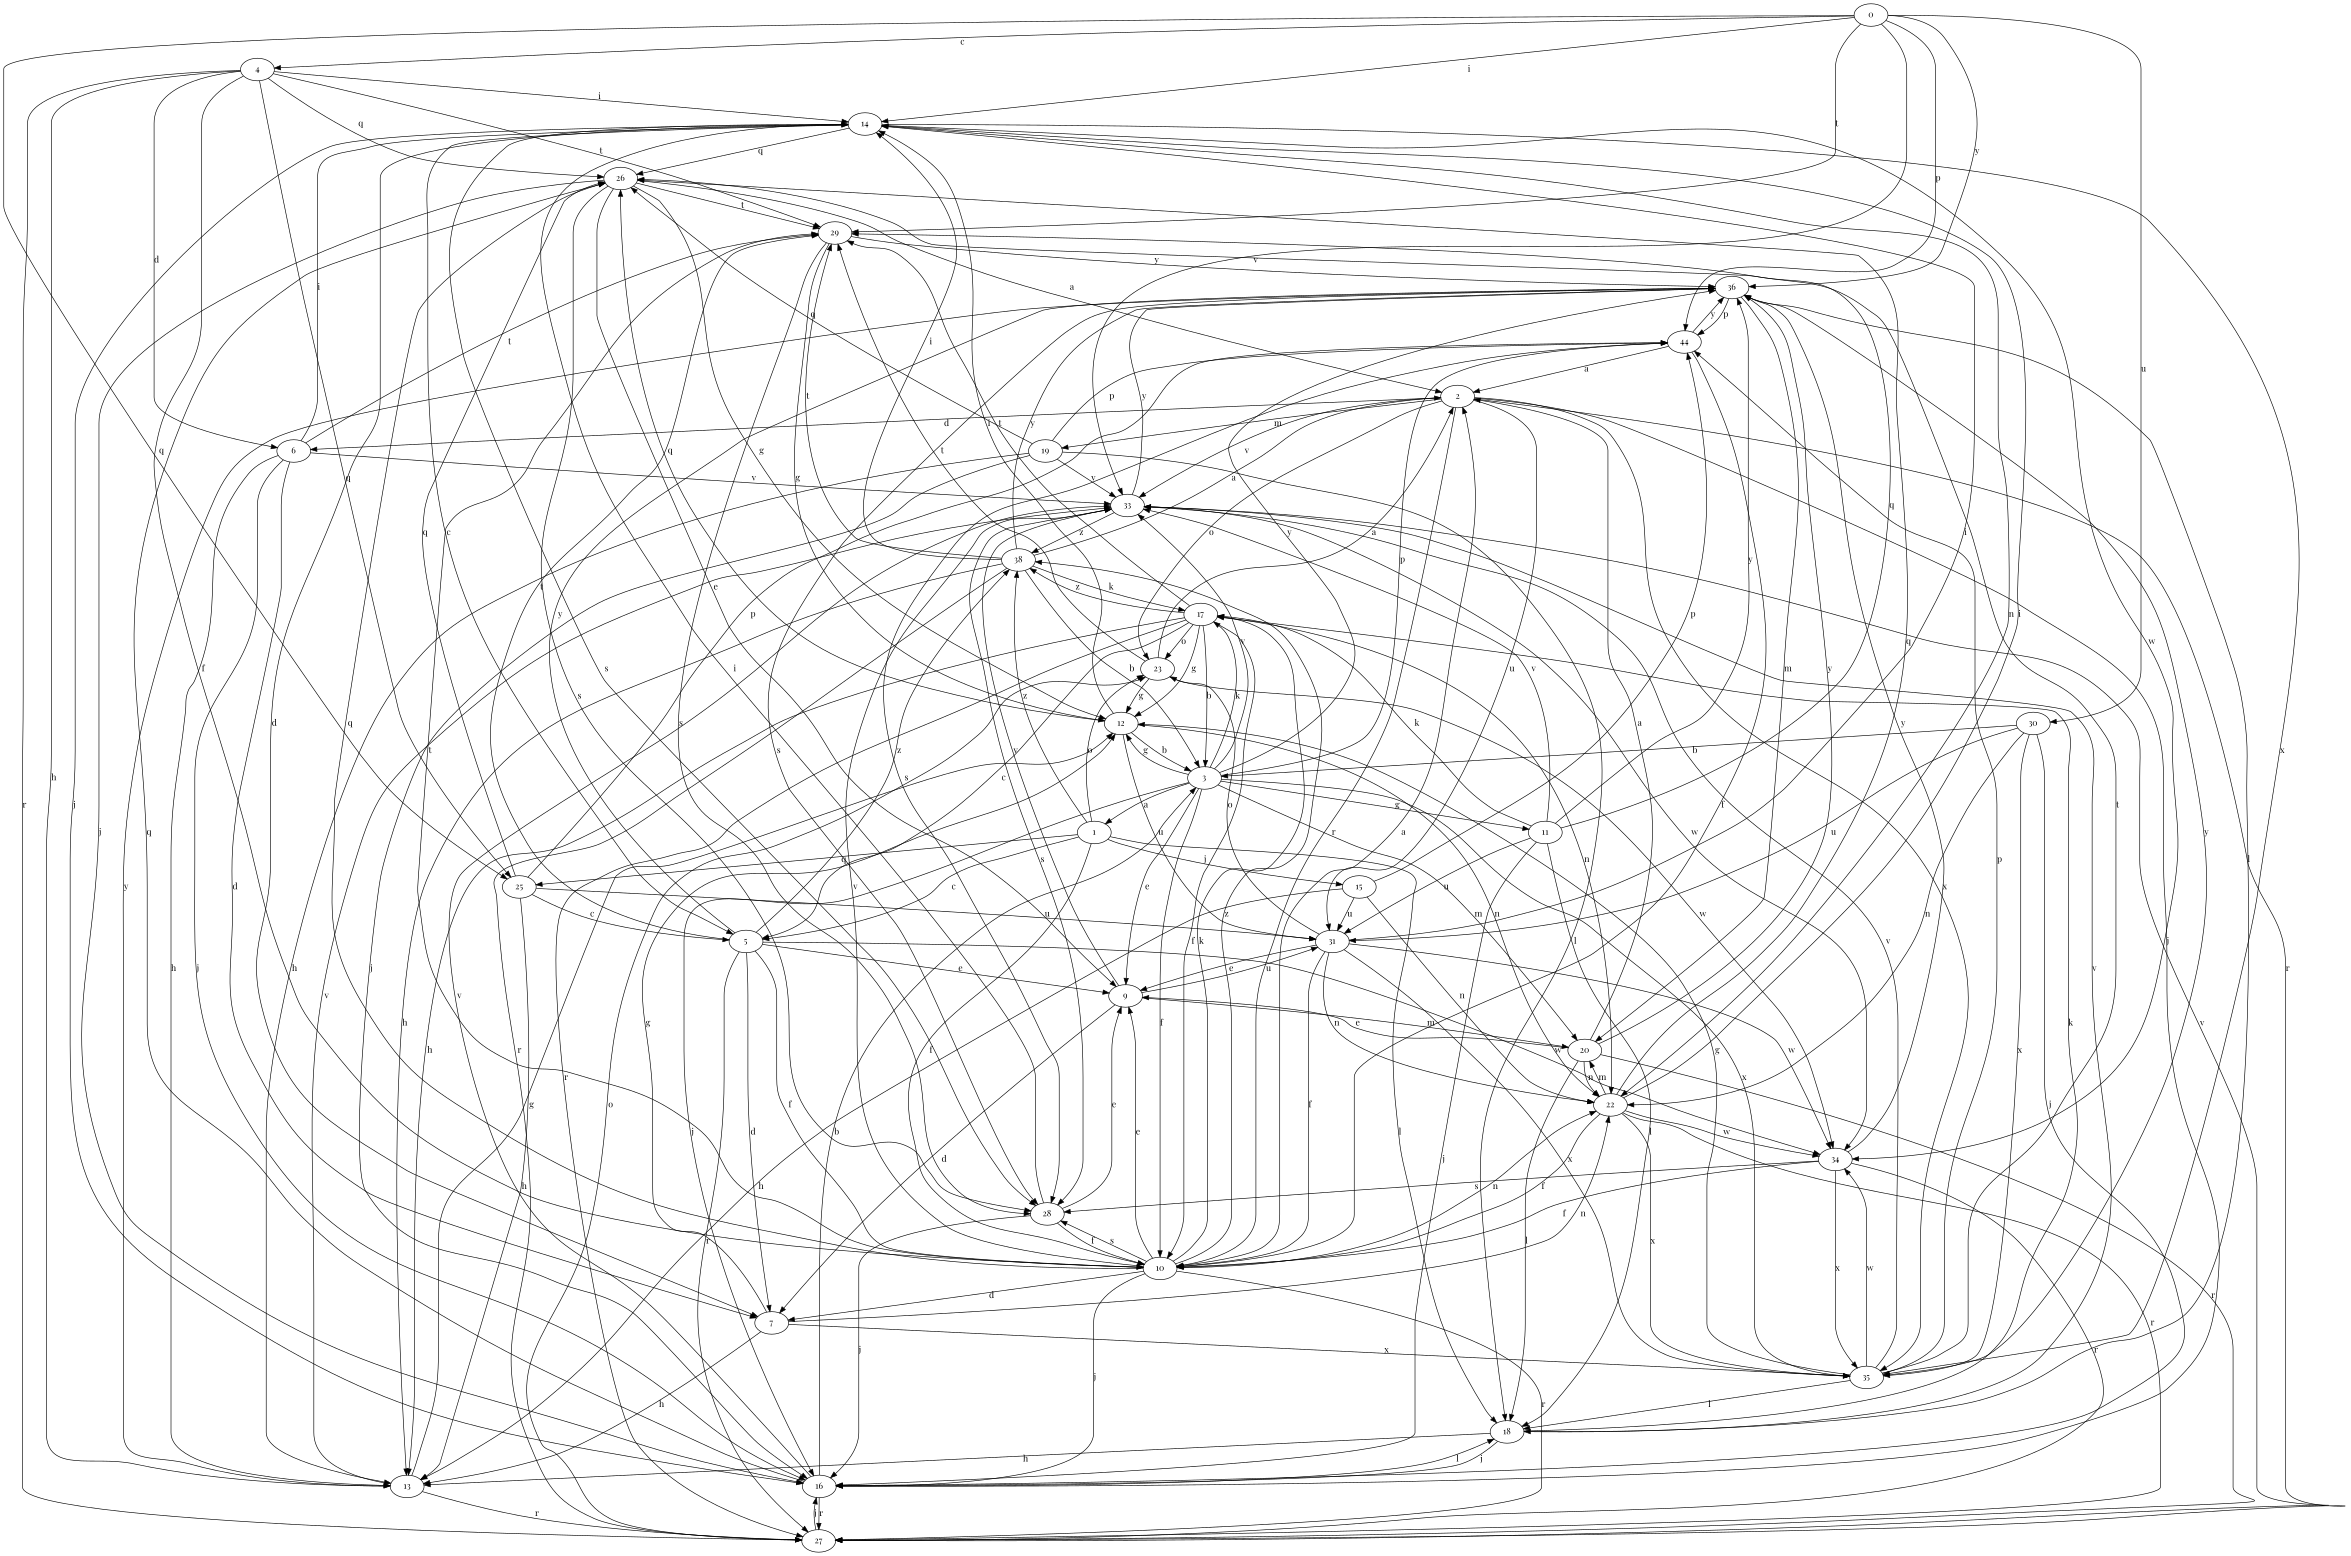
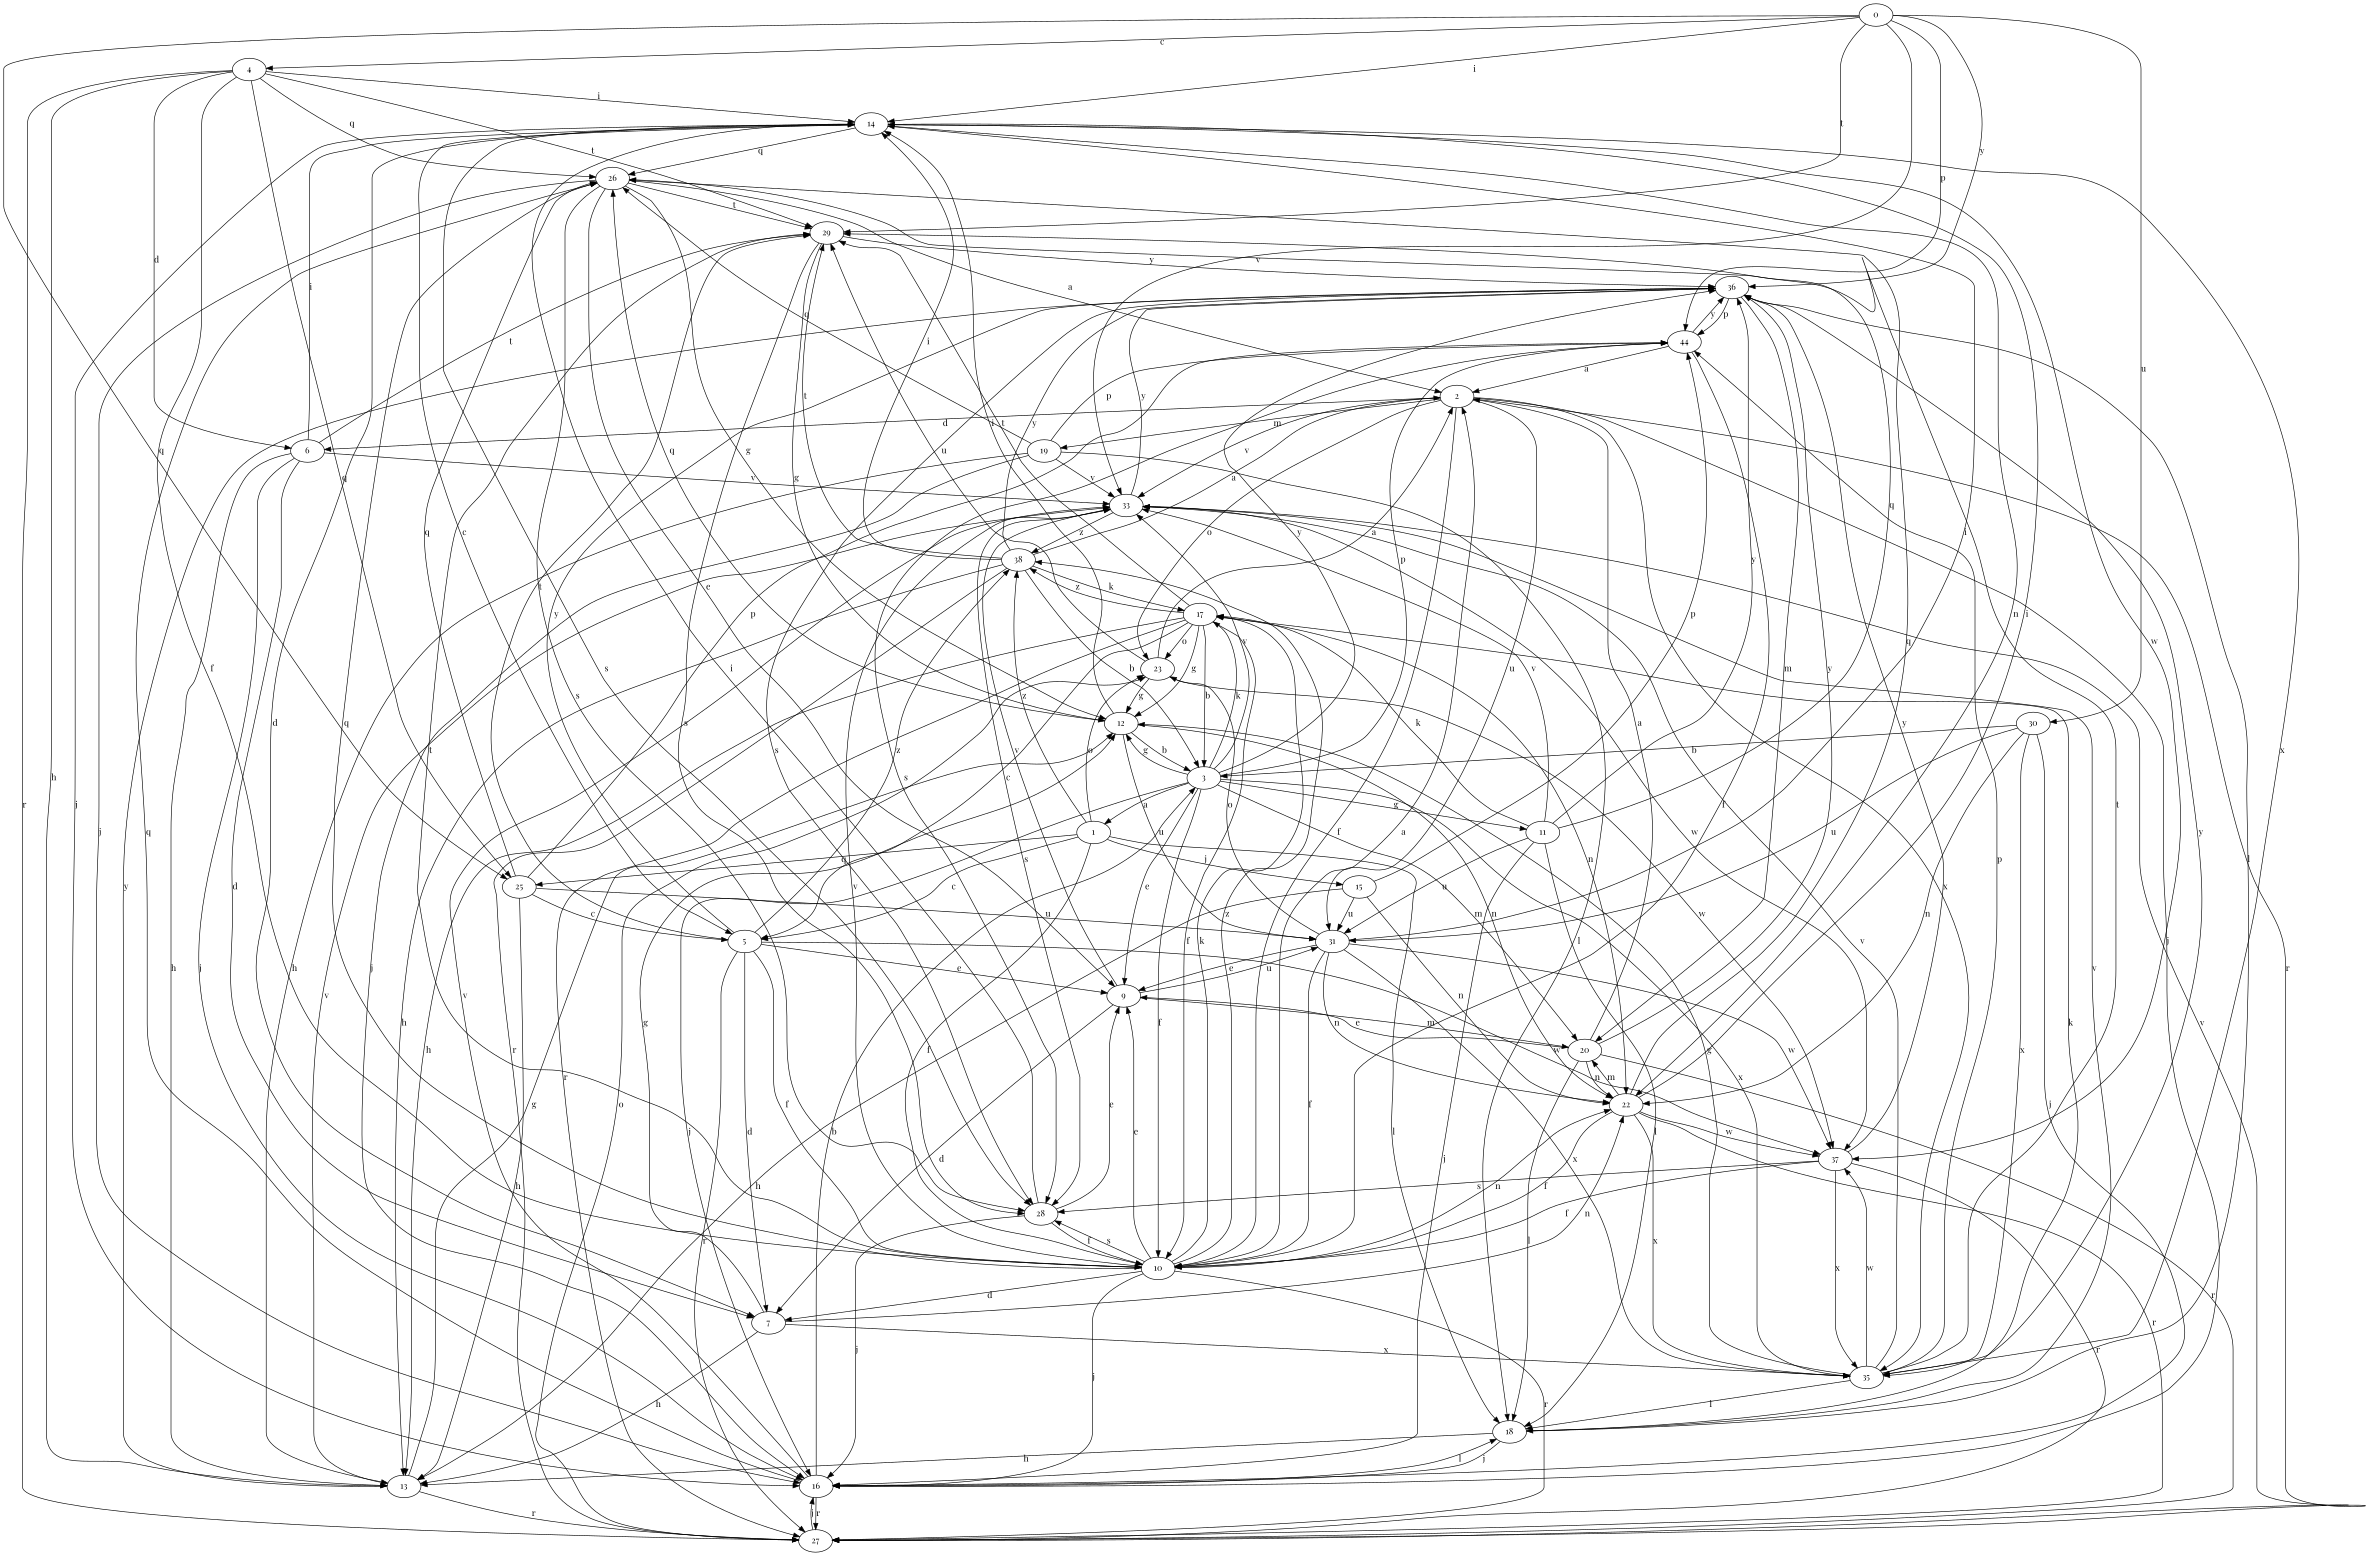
edge "23" -> "29": label "t" -> "u"
edge "2" -> "10": label "r" -> "f"
node "34": label "34" -> "37"
